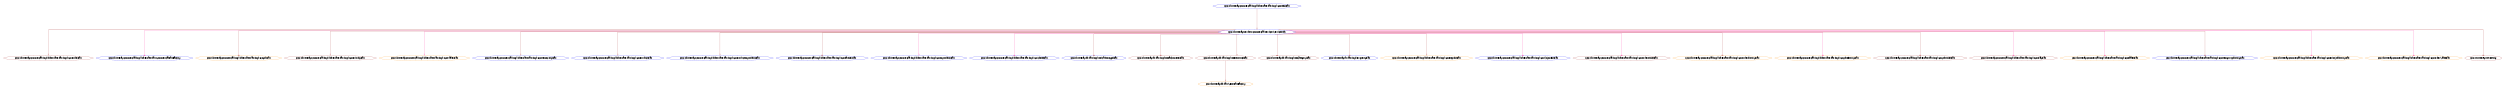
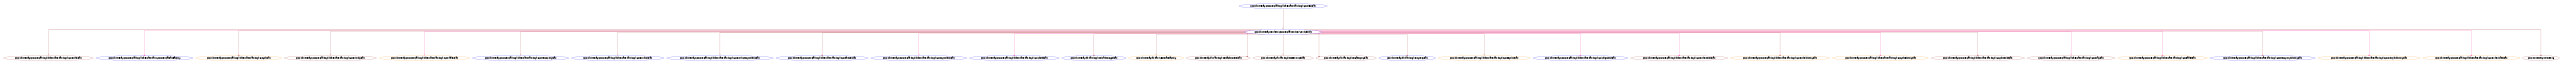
edge "com.shutterfly.servlets.commercial.service.ServiceUtils" -> "com.shutterfly.commercial.impl.hibernate.dao.impl.CmTrayDao": arrowhead tee -> onormal
edge "com.shutterfly.db.dao.impl.LTResourceDao" -> "com.shutterfly.db.dao.SFLYDaoFactory": now "com.shutterfly.servlets.commercial.service.ServiceUtils" -> "com.shutterfly.db.dao.SFLYDaoFactory"
